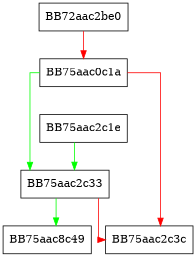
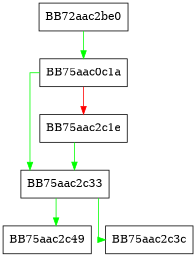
edge "BB72aac2be0" -> "BB75aac0c1a": color red -> green
edge "BB75aac0c1a" -> "BB75aac2c3c": now "BB75aac0c1a" -> "BB75aac2c1e"
edge "BB75aac2c33" -> "BB75aac2c3c": color red -> green
node "BB75aac8c49": label "BB75aac8c49" -> "BB75aac2c49"
